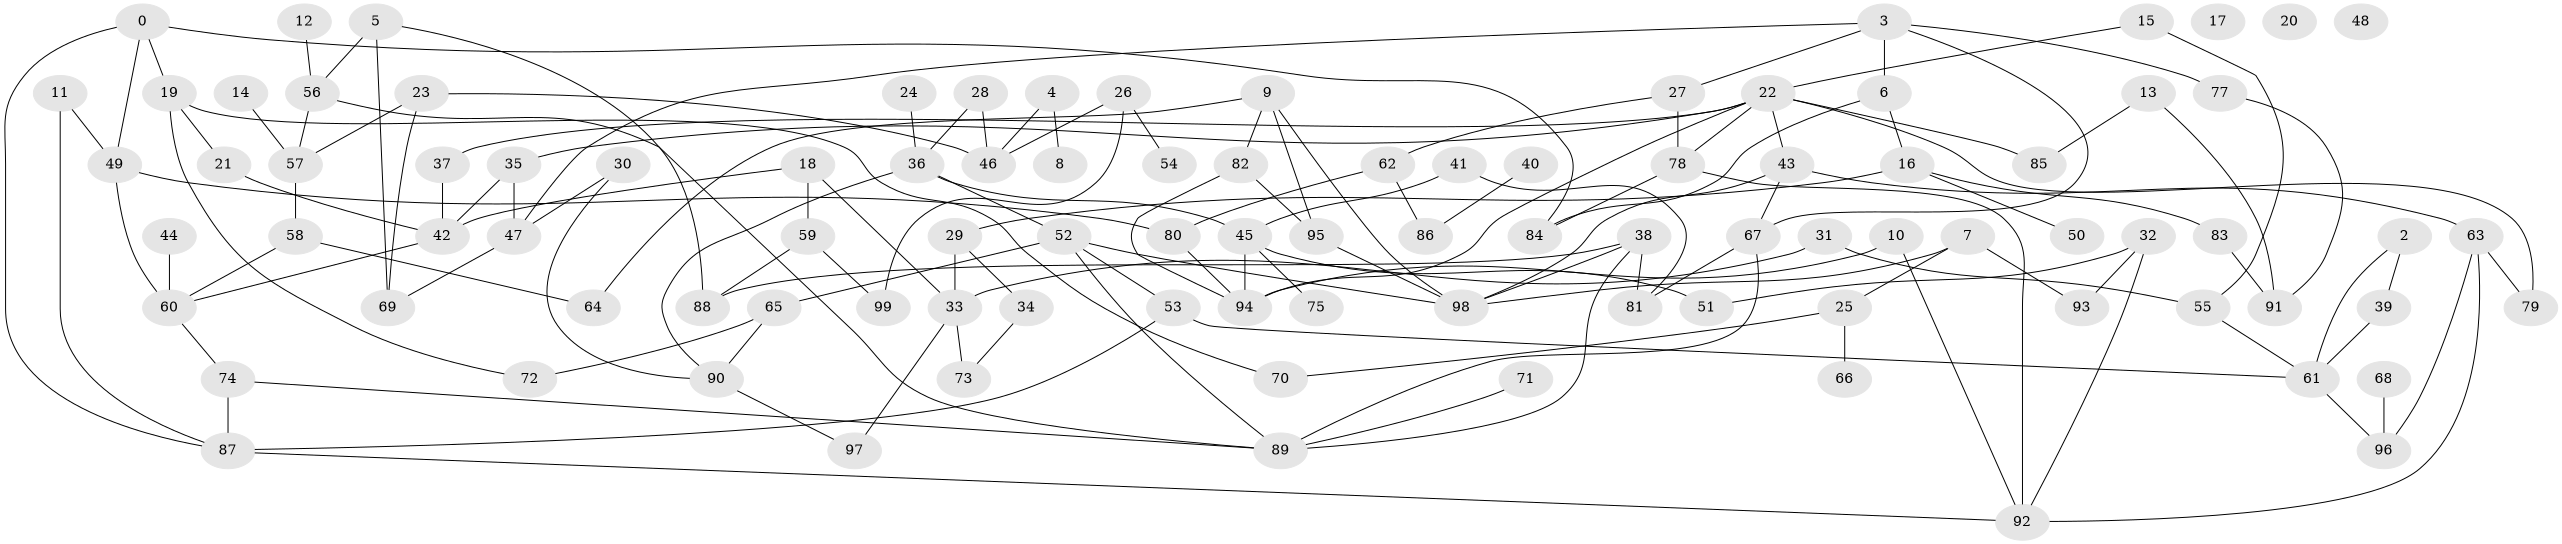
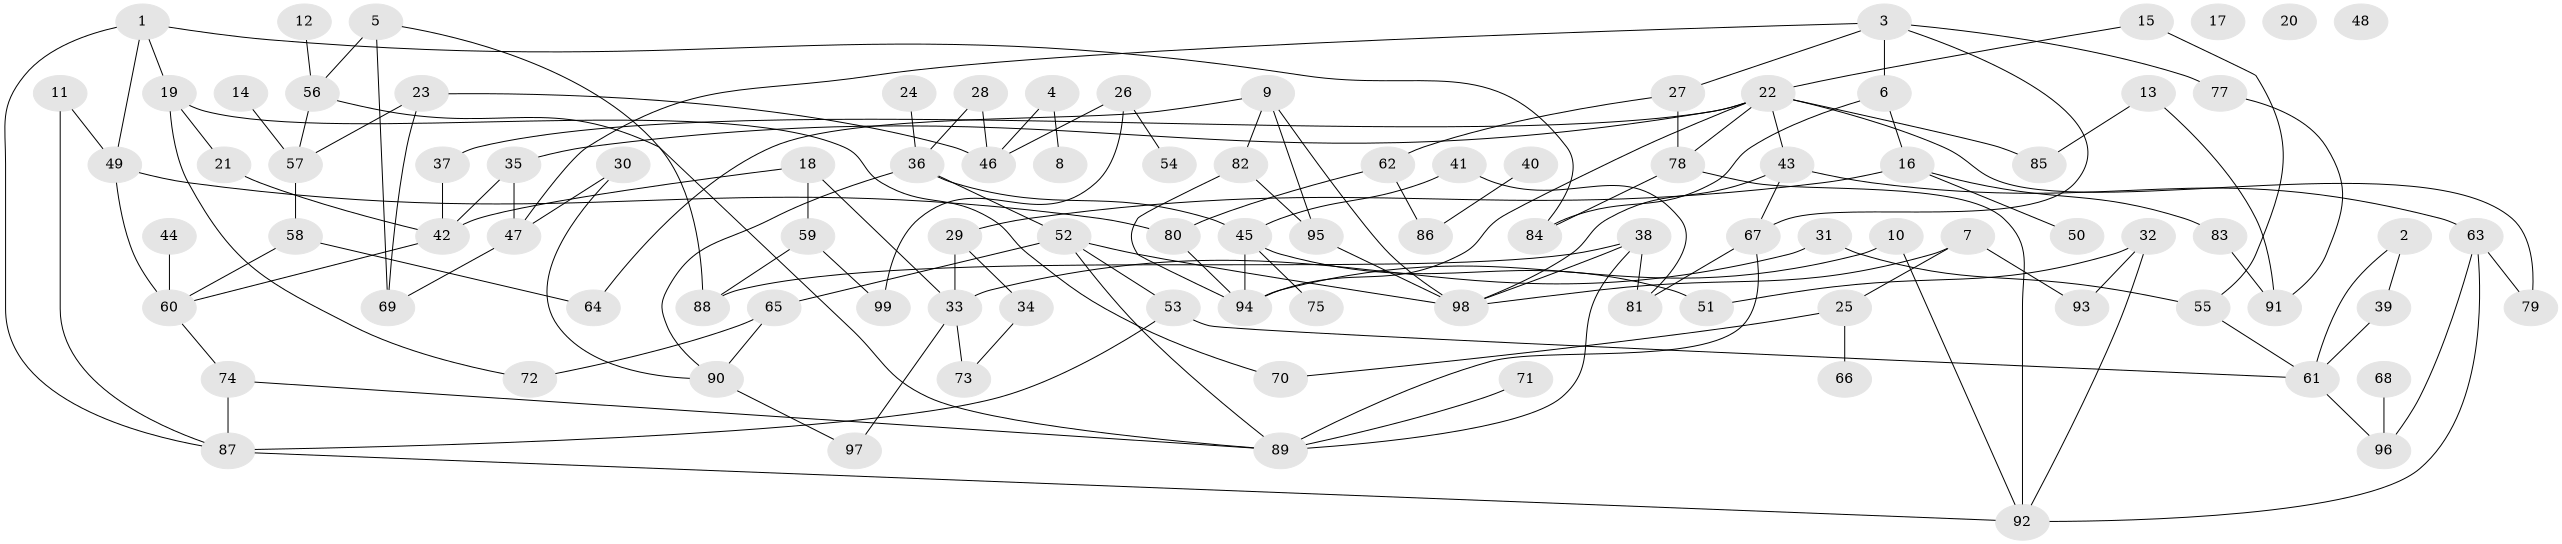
node "0": label "0" -> "1"
